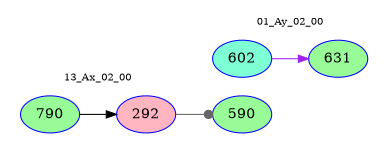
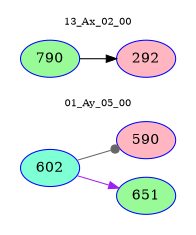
cluster "01_Ay_02_00": label "01_Ay_02_00" -> "01_Ay_05_00"
node "631": label "631" -> "651"
edge "292" -> "590": now "602" -> "590"
node "590": fillcolor palegreen -> lightpink
